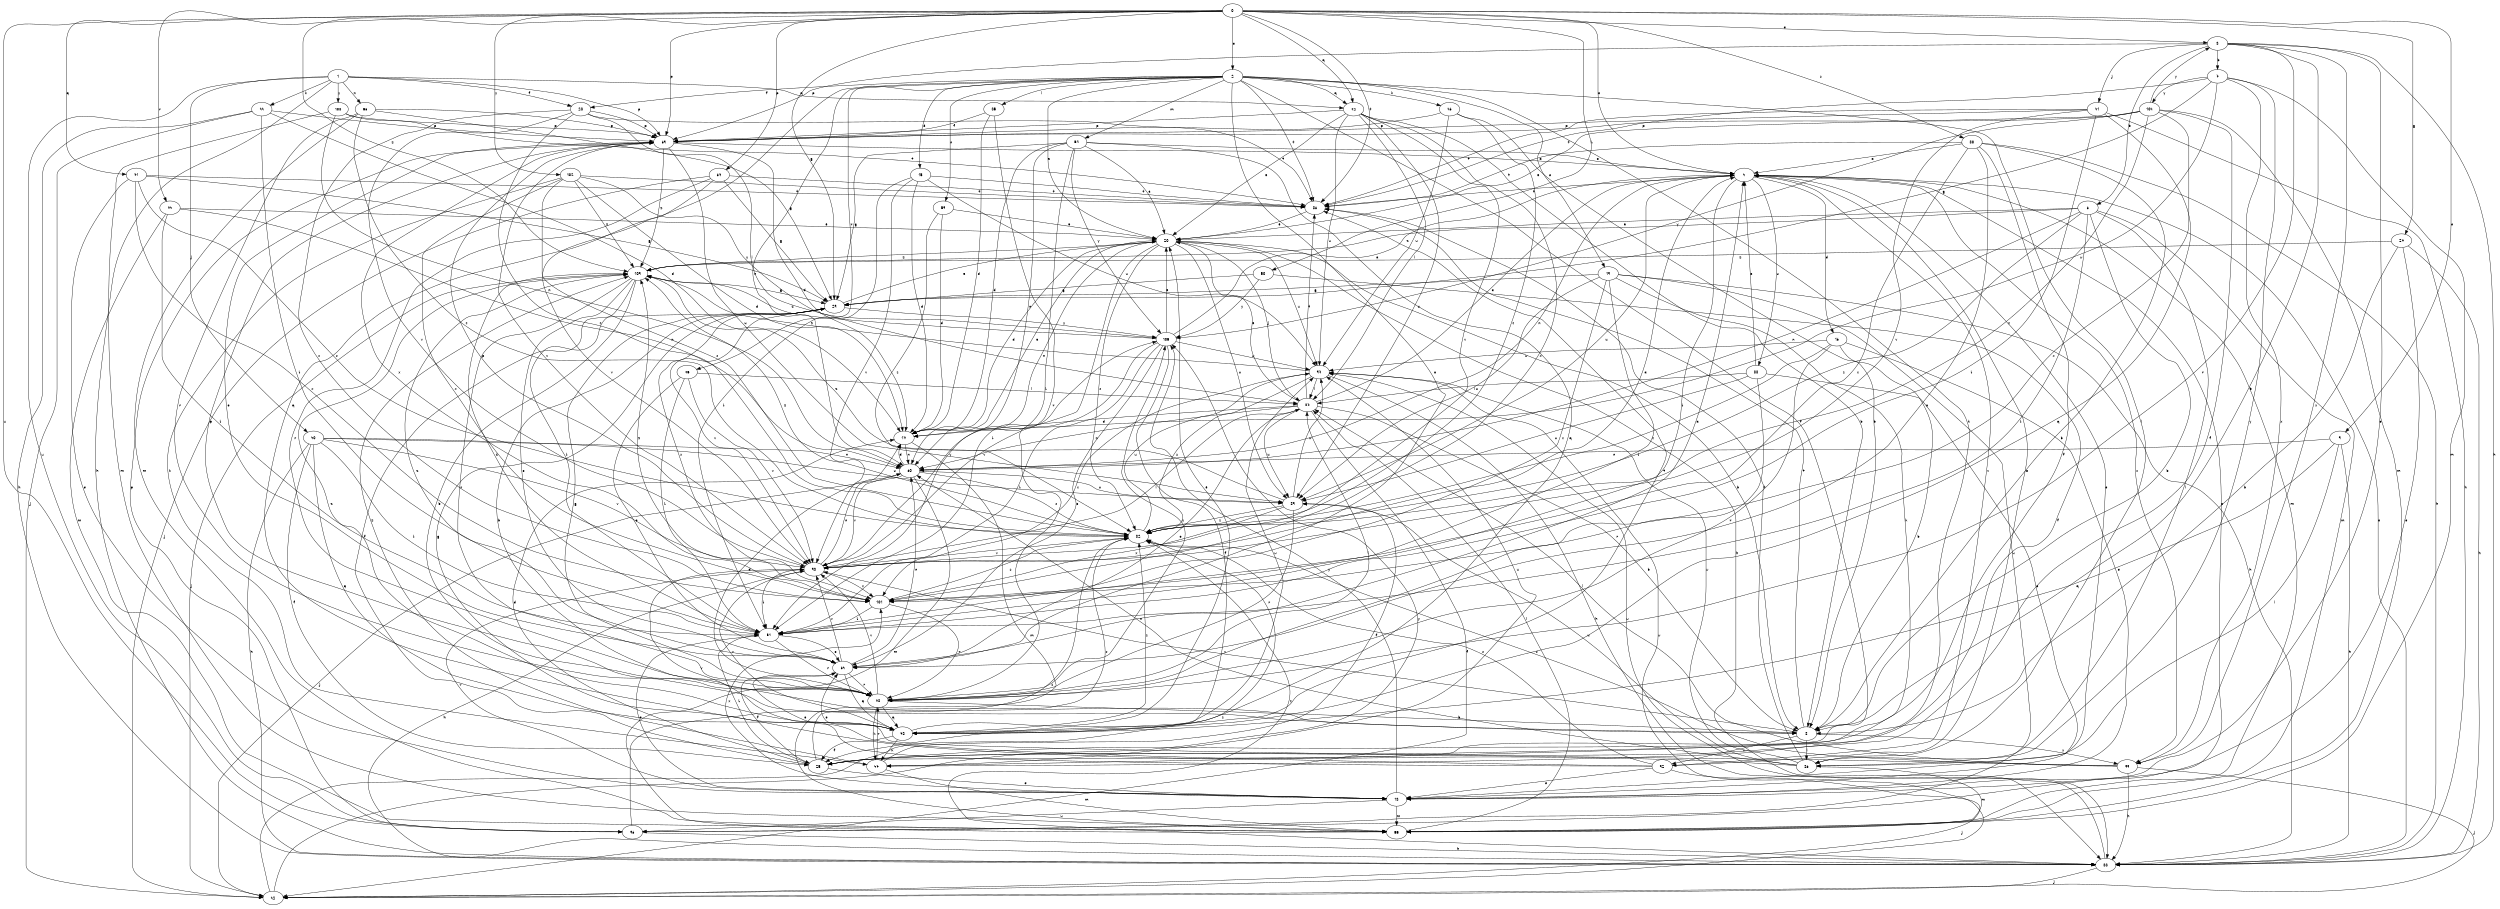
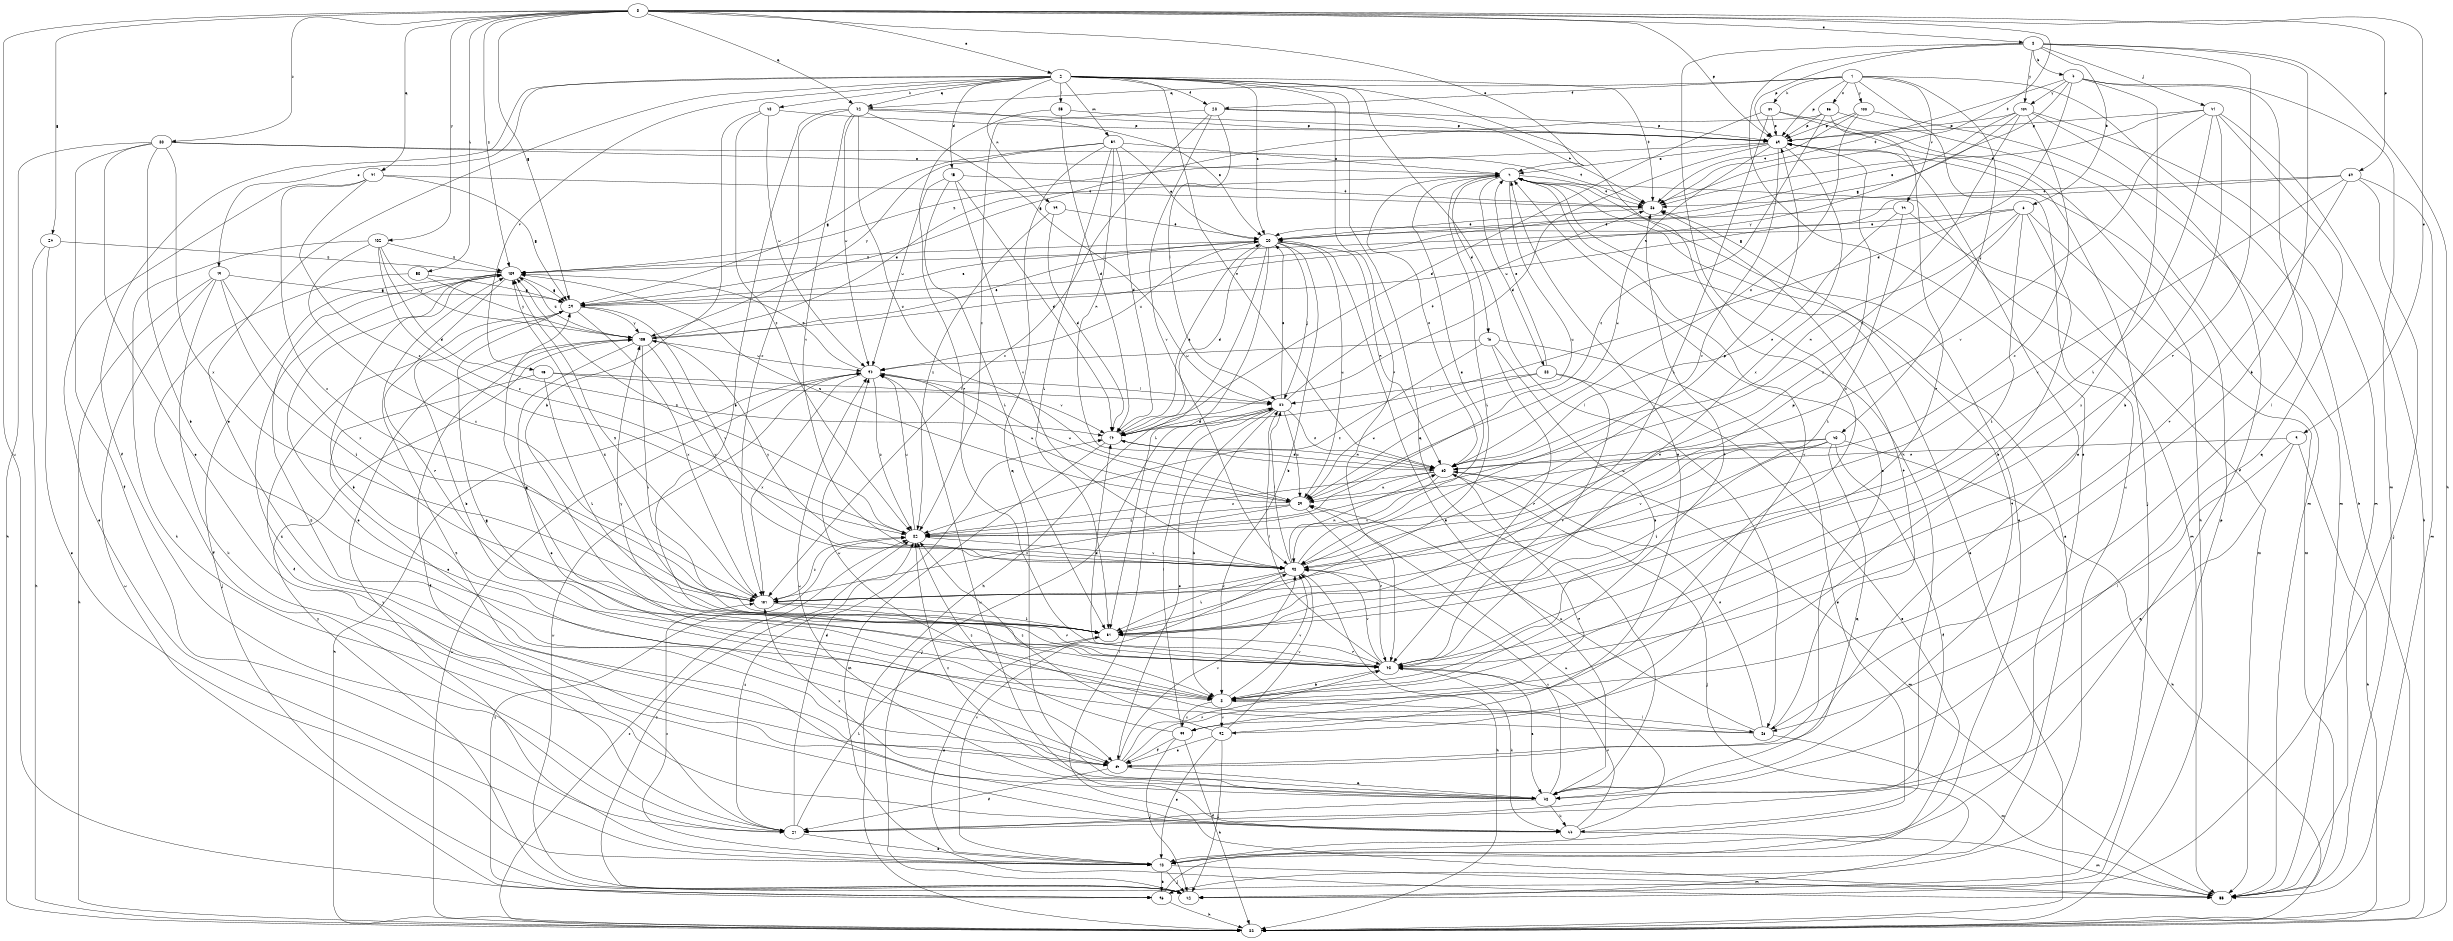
edge "0" -> "74": now "1" -> "74"
edge "104" -> "3": reversed
node "44": label "44" -> "34"
node "46": label "46" -> "48"
edge "35" -> "69": label "f" -> "p"
edge "102" -> "86": removed, label "t"
node "59": label "59" -> "79"
edge "7" -> "17": label "w" -> "d"
edge "2" -> "78": added, label "r"
edge "37" -> "4": removed, label "a"
edge "4" -> "99": removed, label "x"
edge "20" -> "82": removed, label "s"
edge "19" -> "89": now "97" -> "89"
edge "7" -> "36": label "y" -> "i"
edge "75" -> "93": now "75" -> "17"
edge "109" -> "51": removed, label "l"
edge "67" -> "55": added, label "m"
edge "27" -> "8": now "41" -> "8"
edge "6" -> "36": removed, label "i"
edge "47" -> "89": label "f" -> "u"
edge "51" -> "64": removed, label "o"
edge "37" -> "42": label "f" -> "j"
edge "99" -> "64": label "o" -> "f"
edge "78" -> "73": label "q" -> "e"
node "25": label "25" -> "21"
edge "73" -> "101": added, label "x"
edge "13" -> "96": label "w" -> "b"
edge "33" -> "42": now "13" -> "42"
